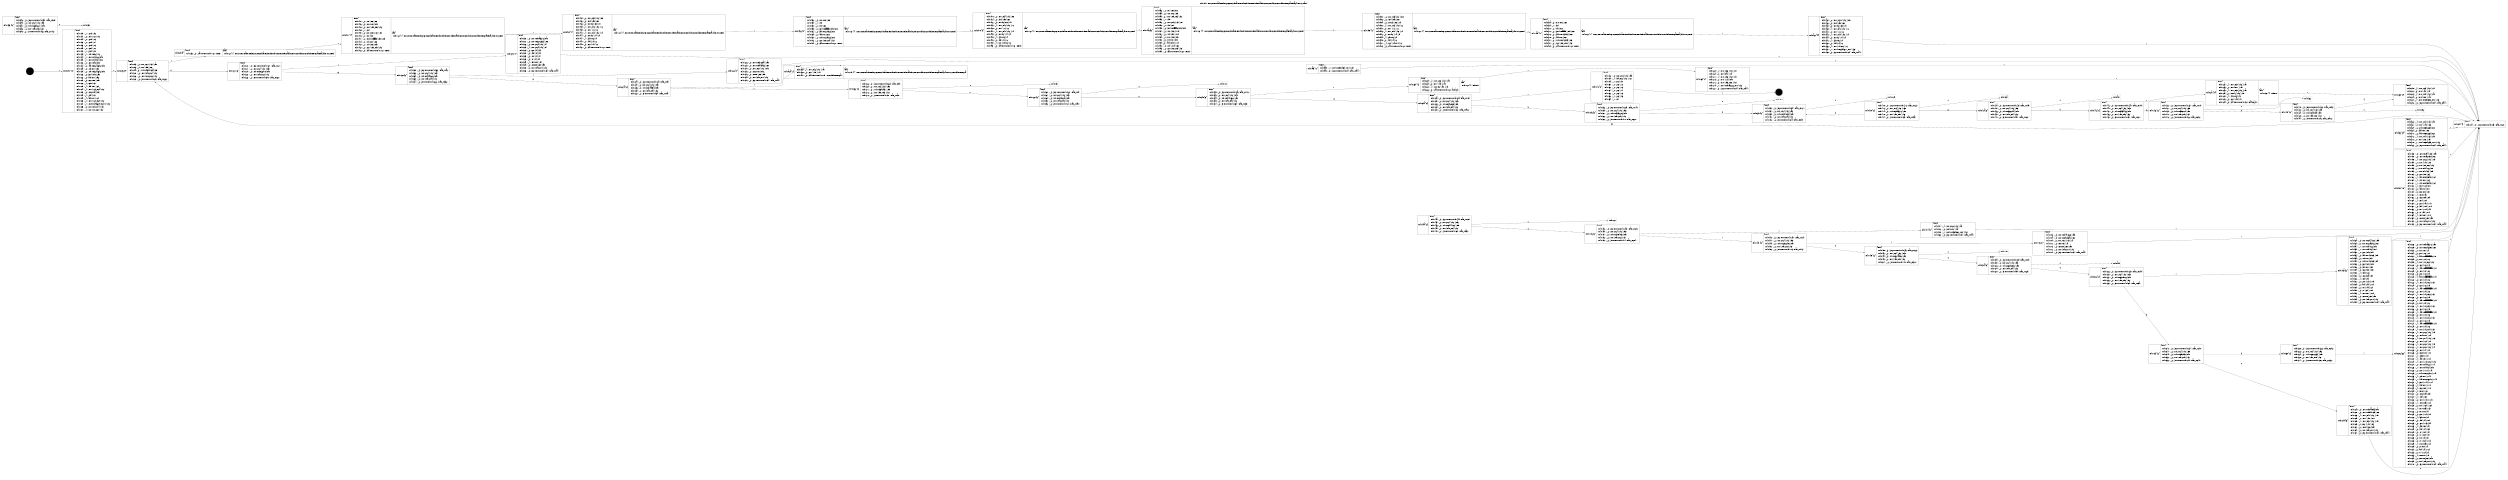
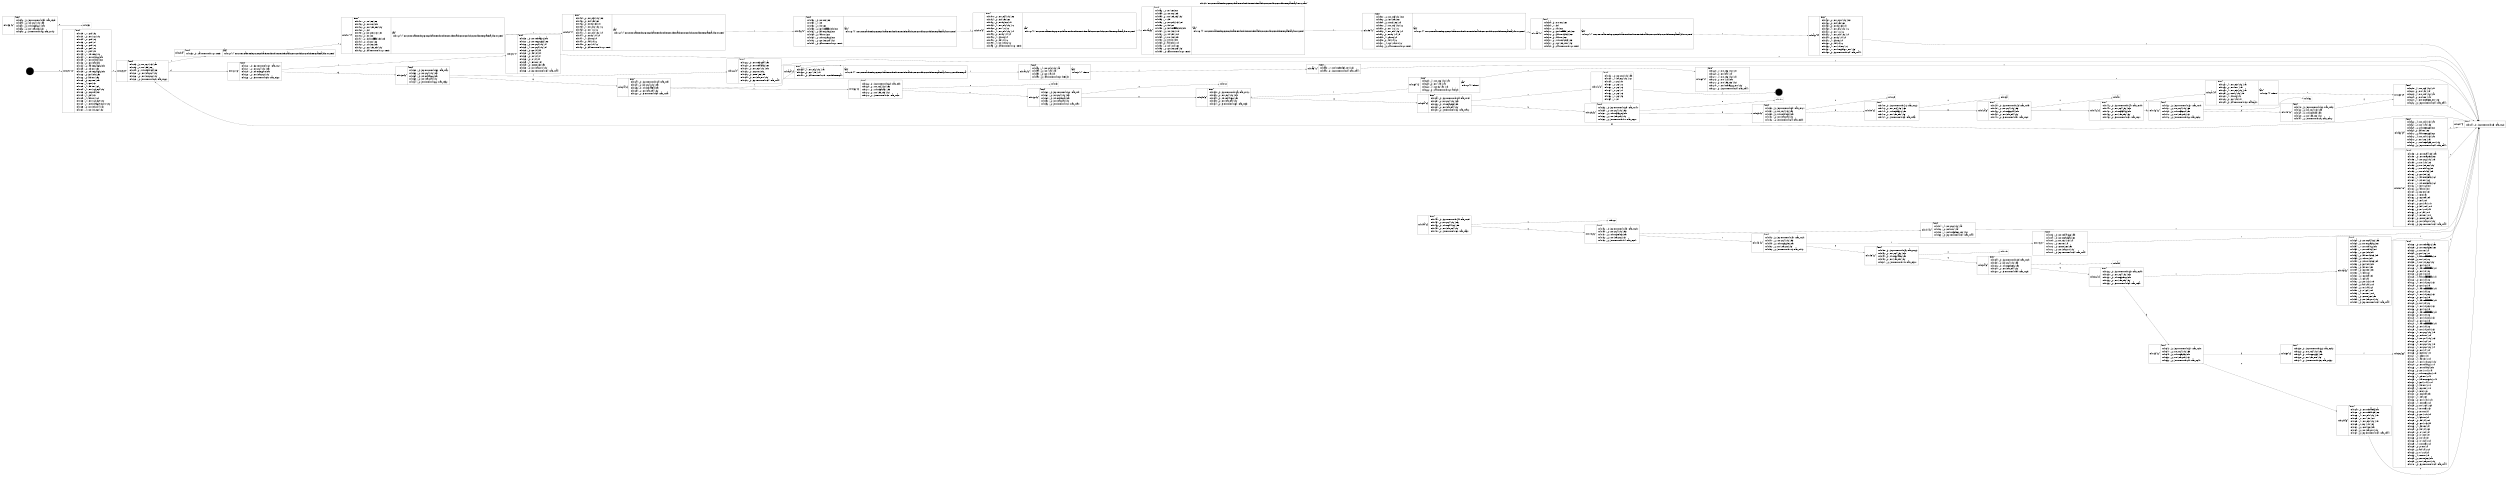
node "0x401a96 [15]": added
edge "0x40139e [28]" -> "0x40185b [16]": reversed
node "0x401c96": removed
edge "0x40140e [28]" -> "0x4013f2 [28]": reversed
